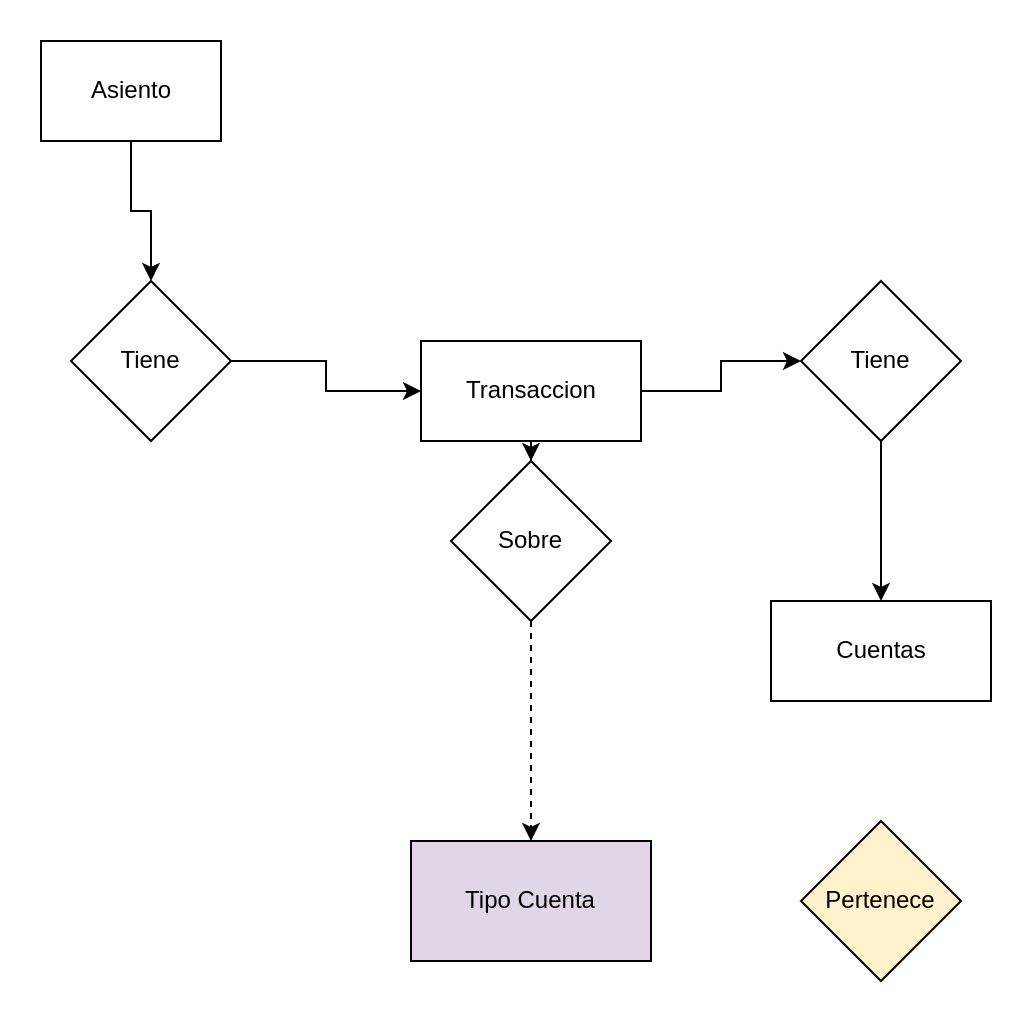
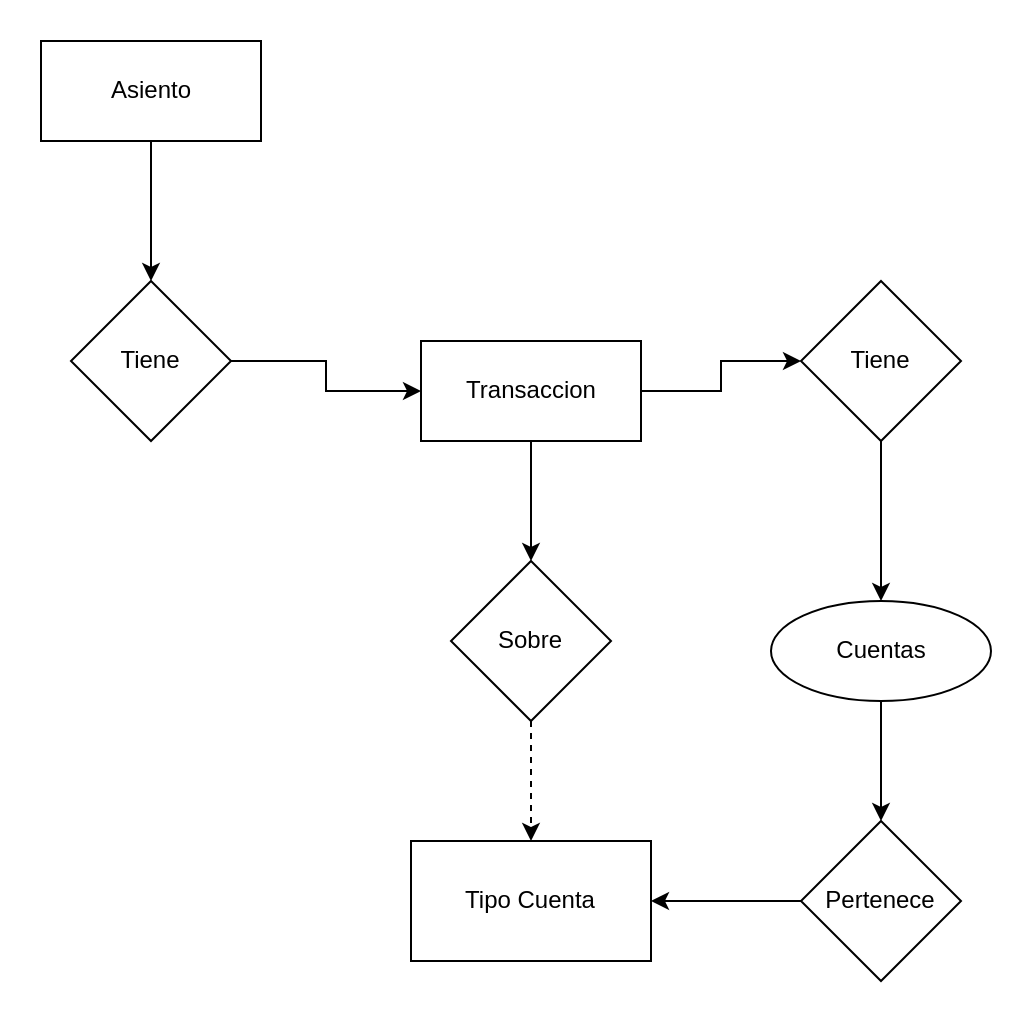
node "Asiento": size 180x100 -> 220x100
node "Sobre": moved (531, 541) -> (531, 641)
node "Cuentas": shape rectangle -> ellipse
edge "Cuentas" -> "Pertenece": added
node "Tipo Cuenta": fillcolor #e1d5e7 -> #ffffff
edge "Pertenece" -> "Tipo Cuenta": added
node "Pertenece": fillcolor #fff2cc -> #ffffff
